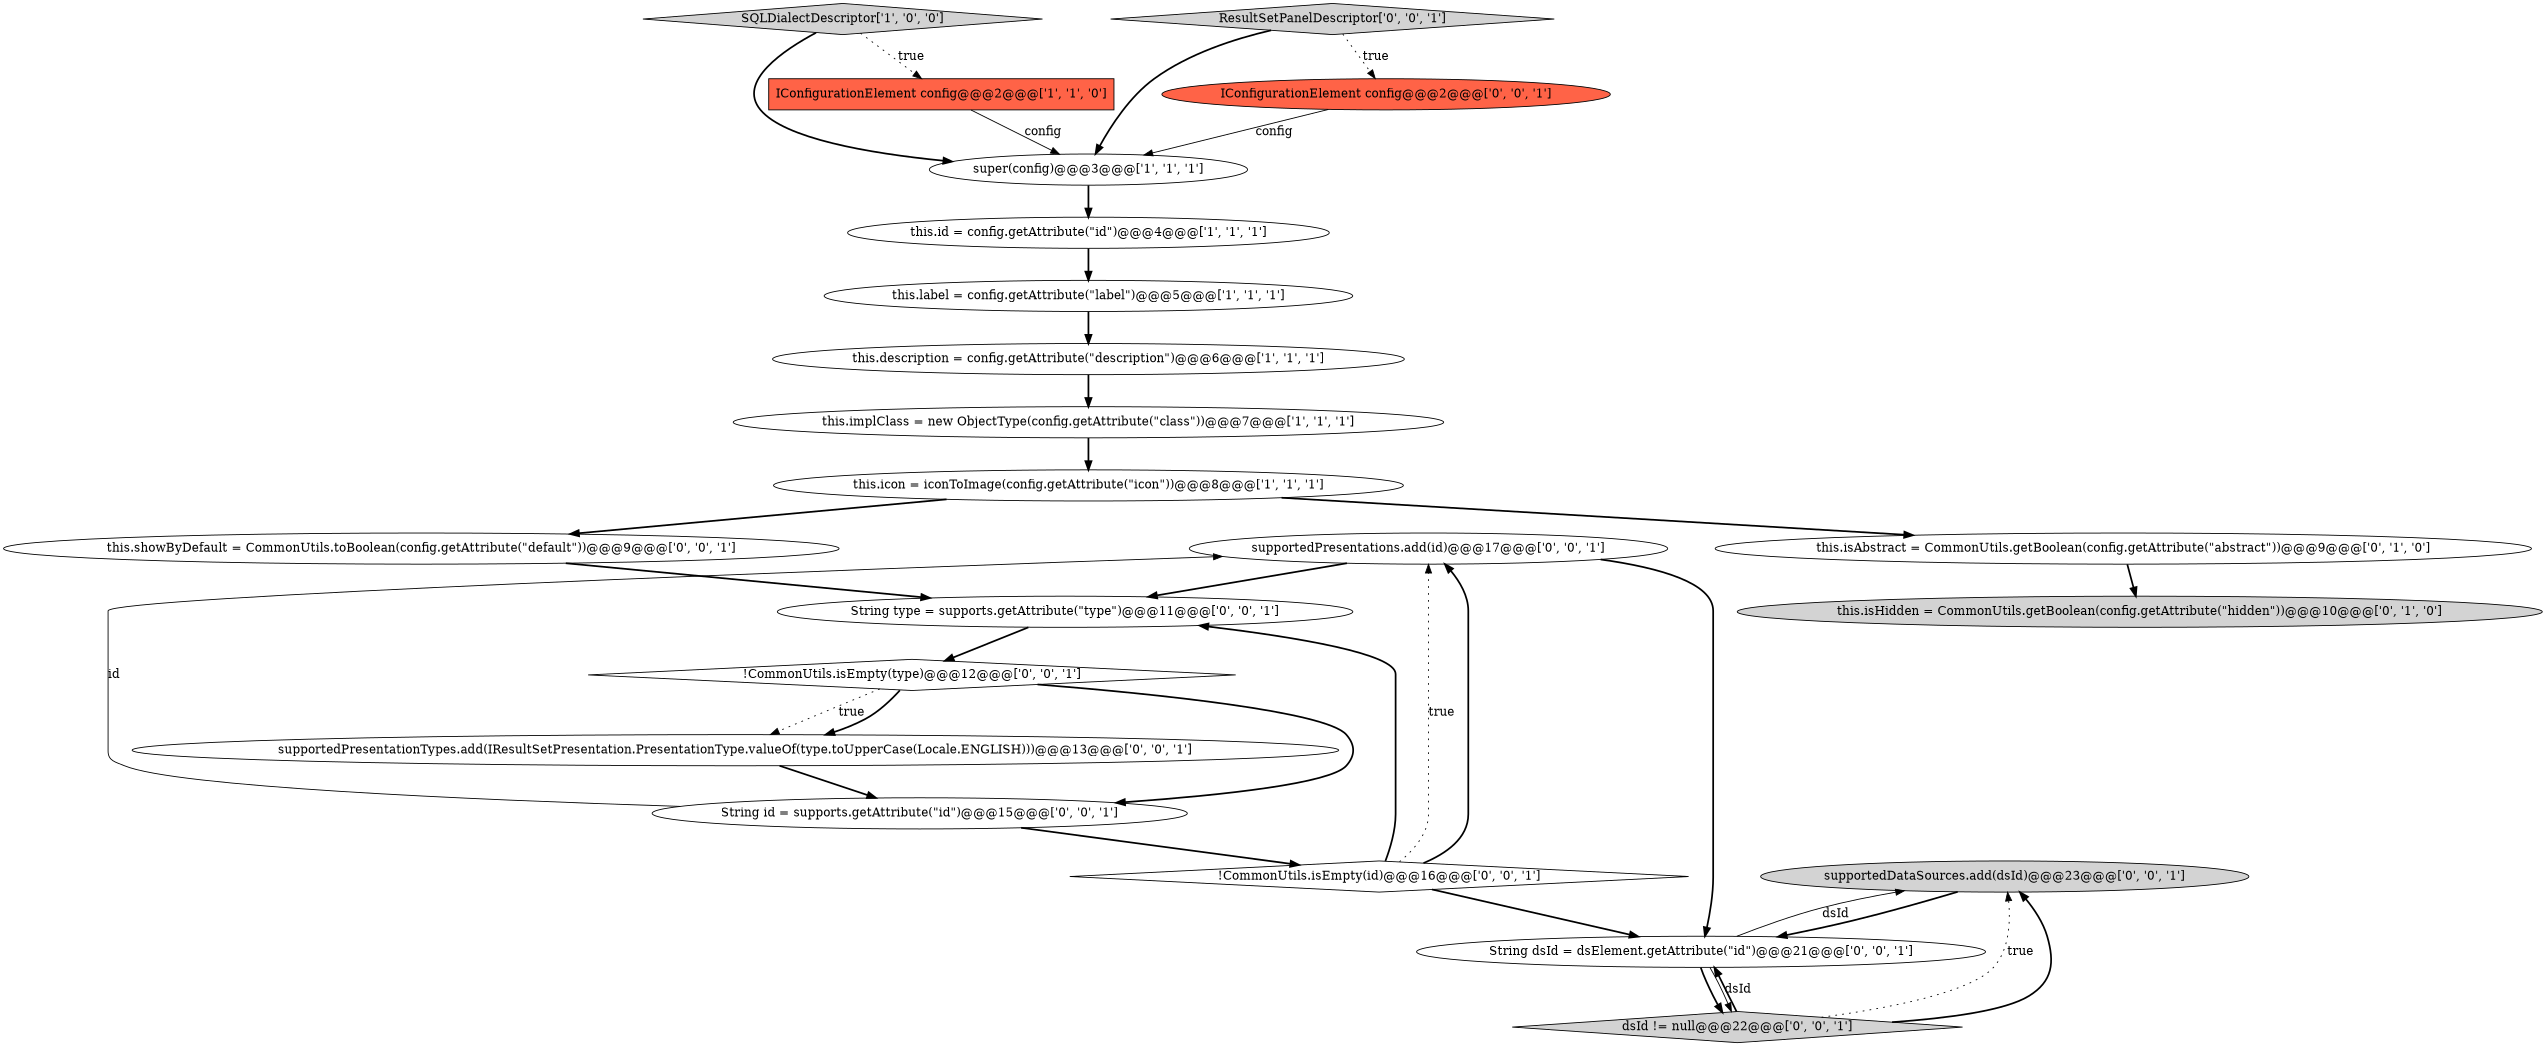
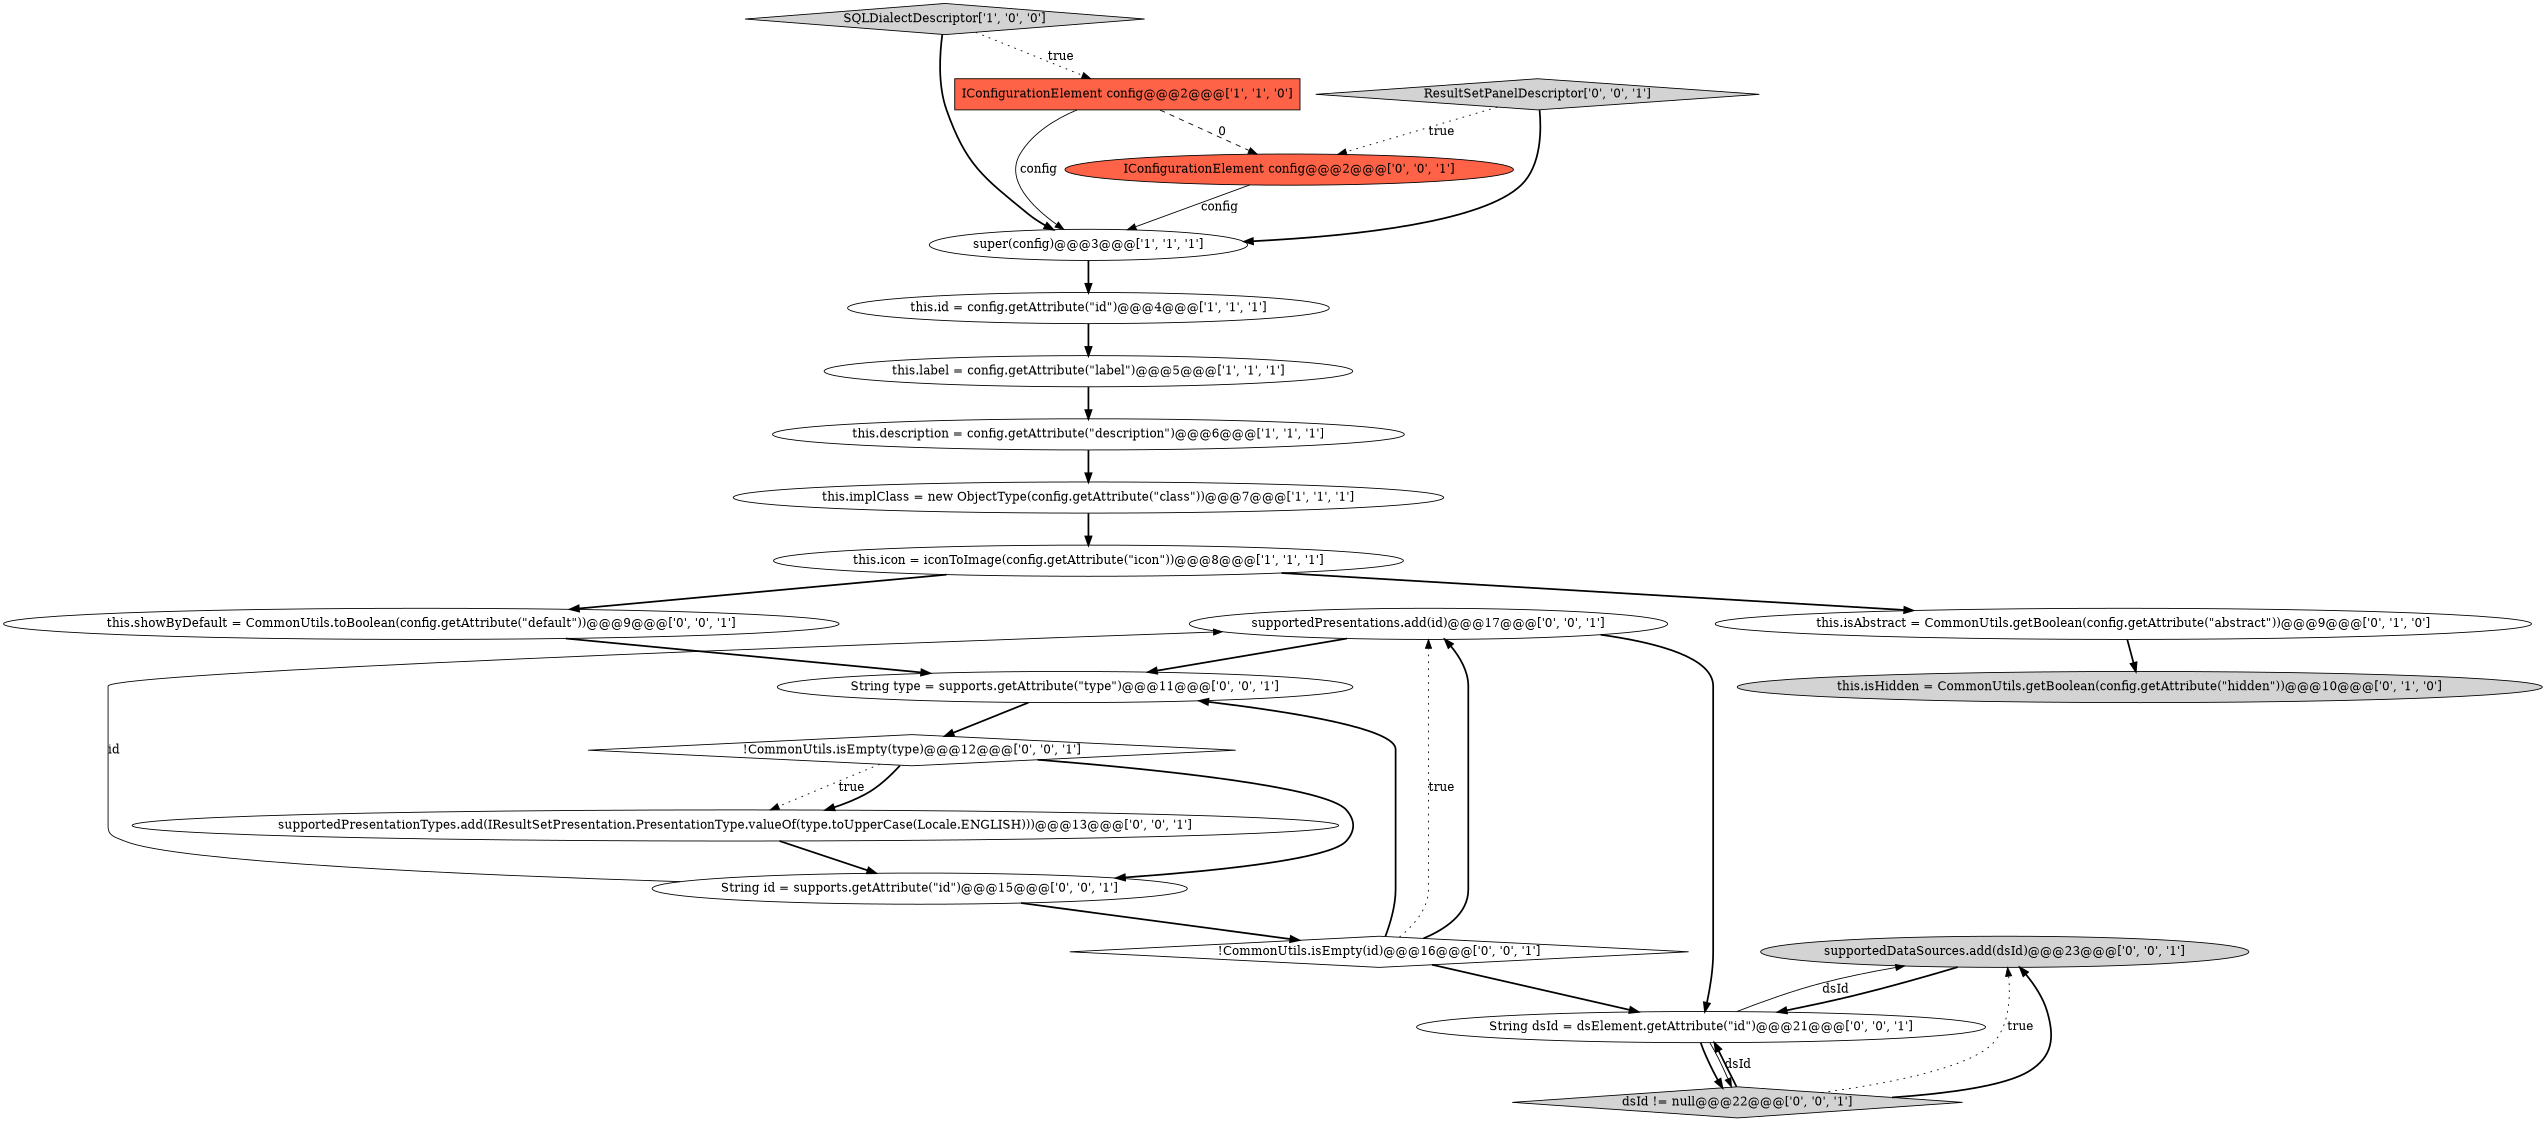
edge "IConfigurationElement config@@@2@@@['1', '1', '0']" -> "IConfigurationElement config@@@2@@@['0', '0', '1']": added, label "0"
